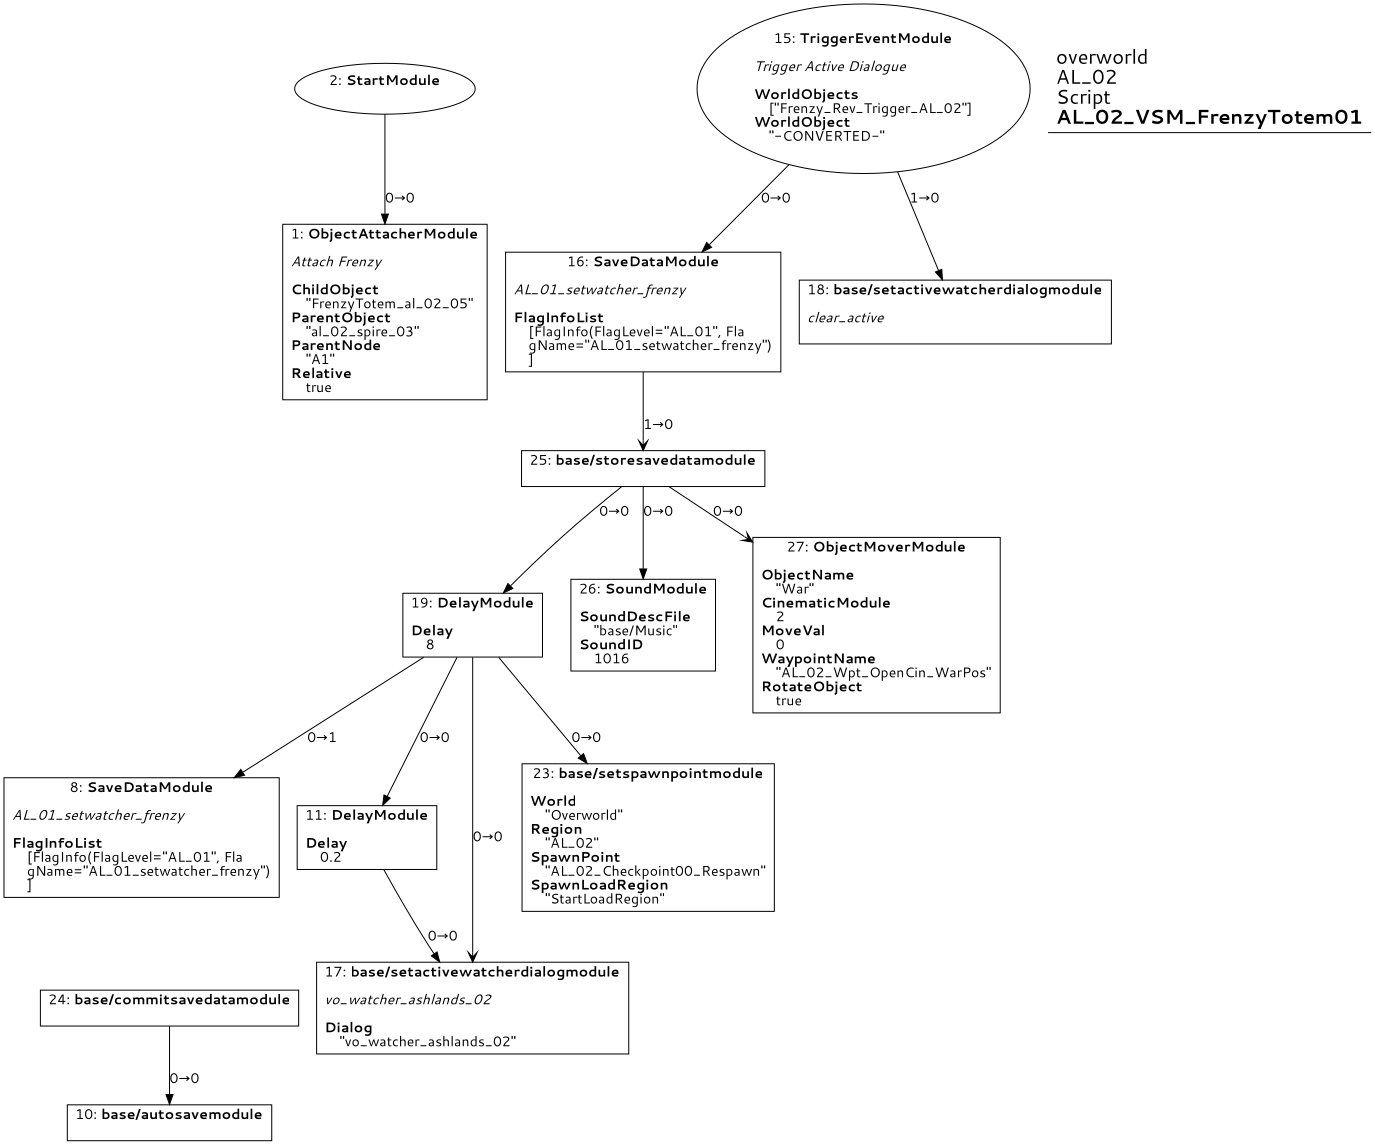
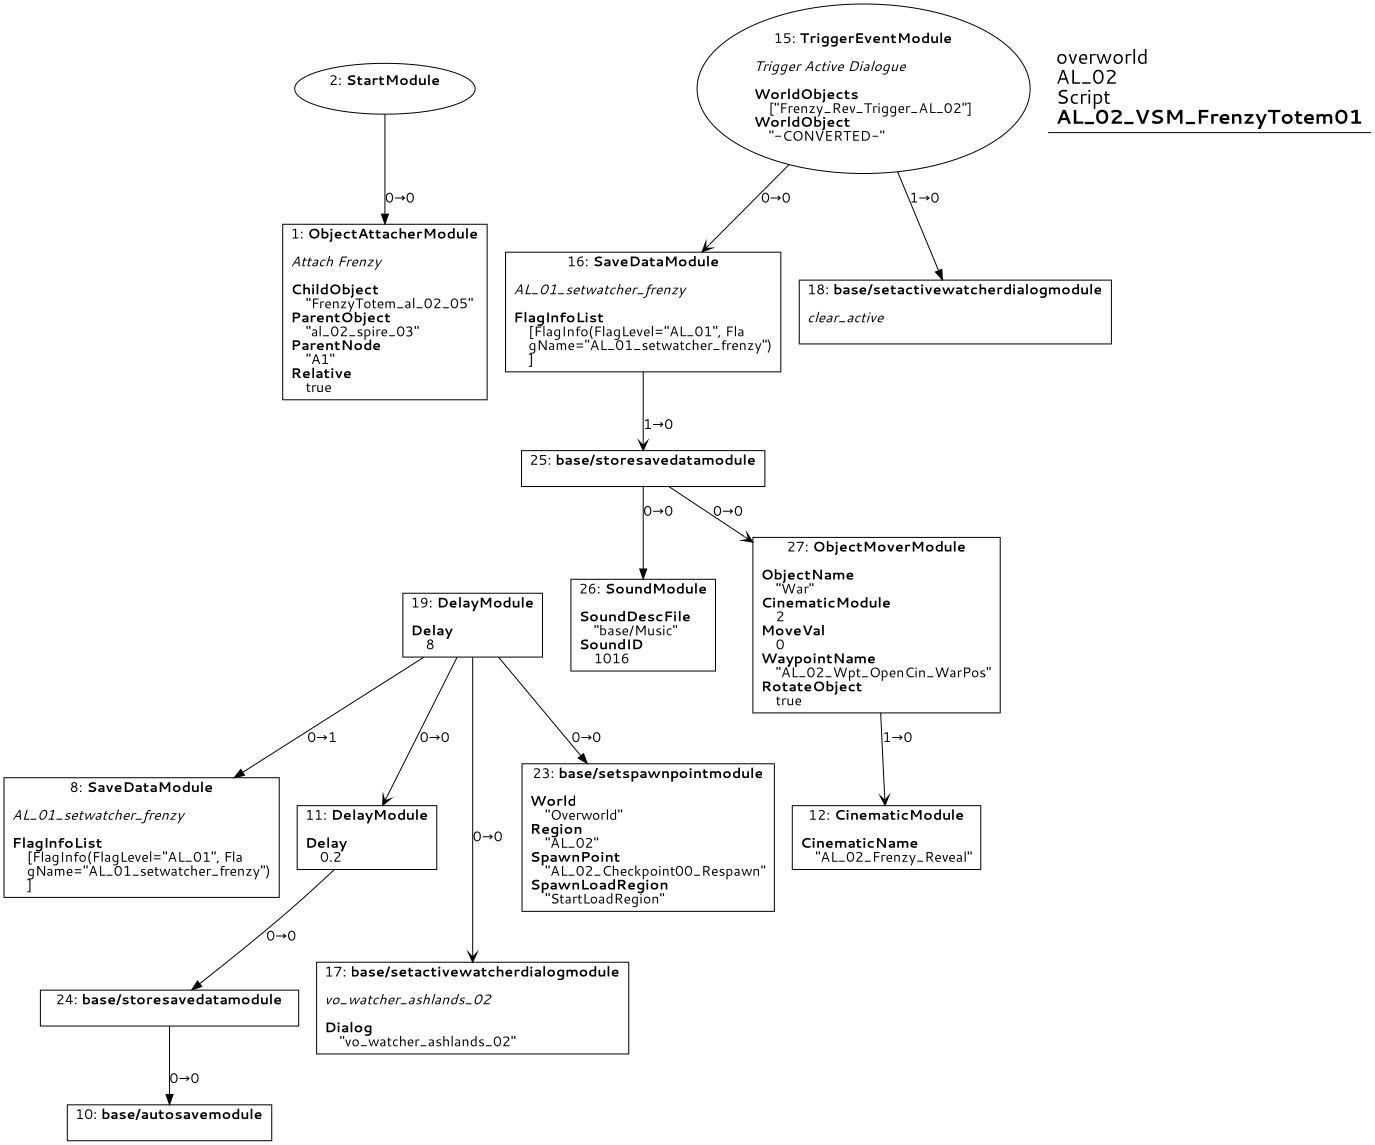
edge "15:" -> "16:": arrowhead normal -> vee
edge "25:" -> "19:": removed, label "0→0"
edge "19:" -> "11:": arrowhead normal -> vee
node "12:": added
edge "11:" -> "17:": now "11:" -> "24:"
node "24:": text "base/commitsavedatamodule" -> "base/storesavedatamodule"
